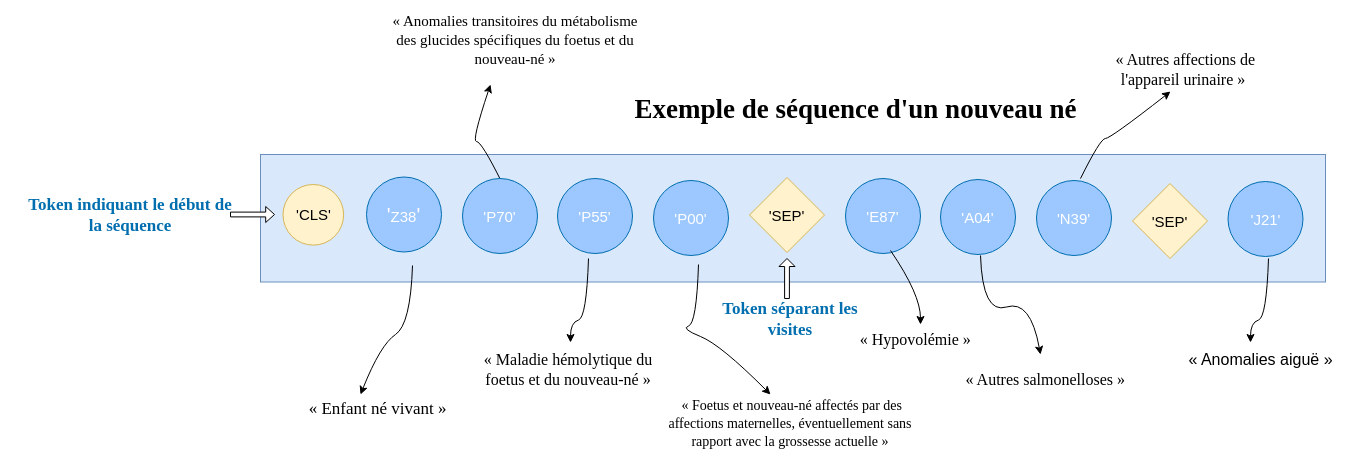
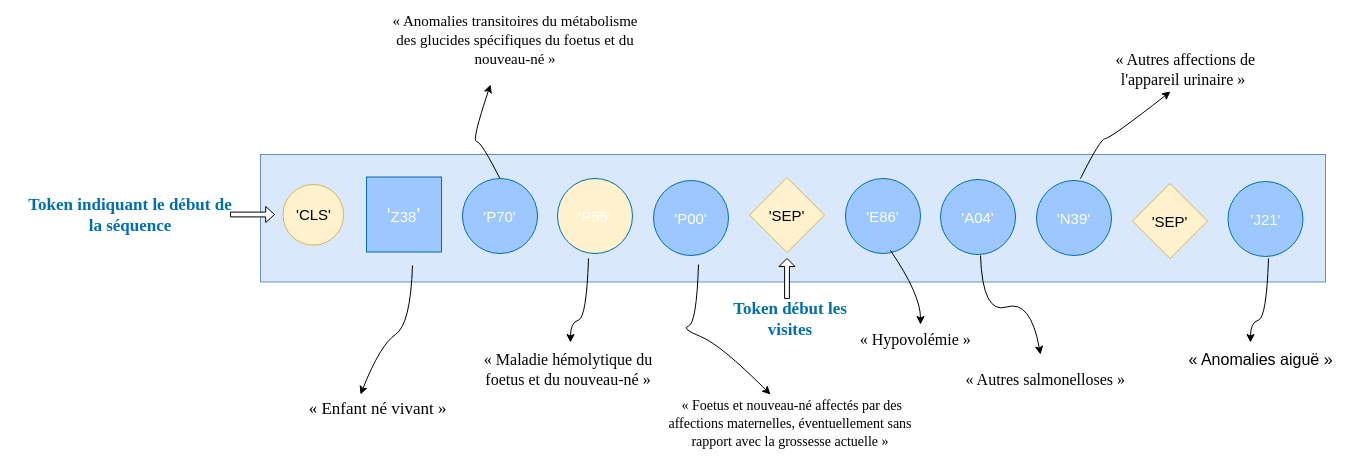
node "Exemple de séquence d'un nouveau né": removed
node "'Z38'": shape ellipse -> rectangle
node "'P55'": fillcolor #9cc7ff -> #fff2cc
node "'E87'": label "'E87'" -> "'E86'"
node "Token séparant les visites": label "Token séparant les visites" -> "Token début les visites"
